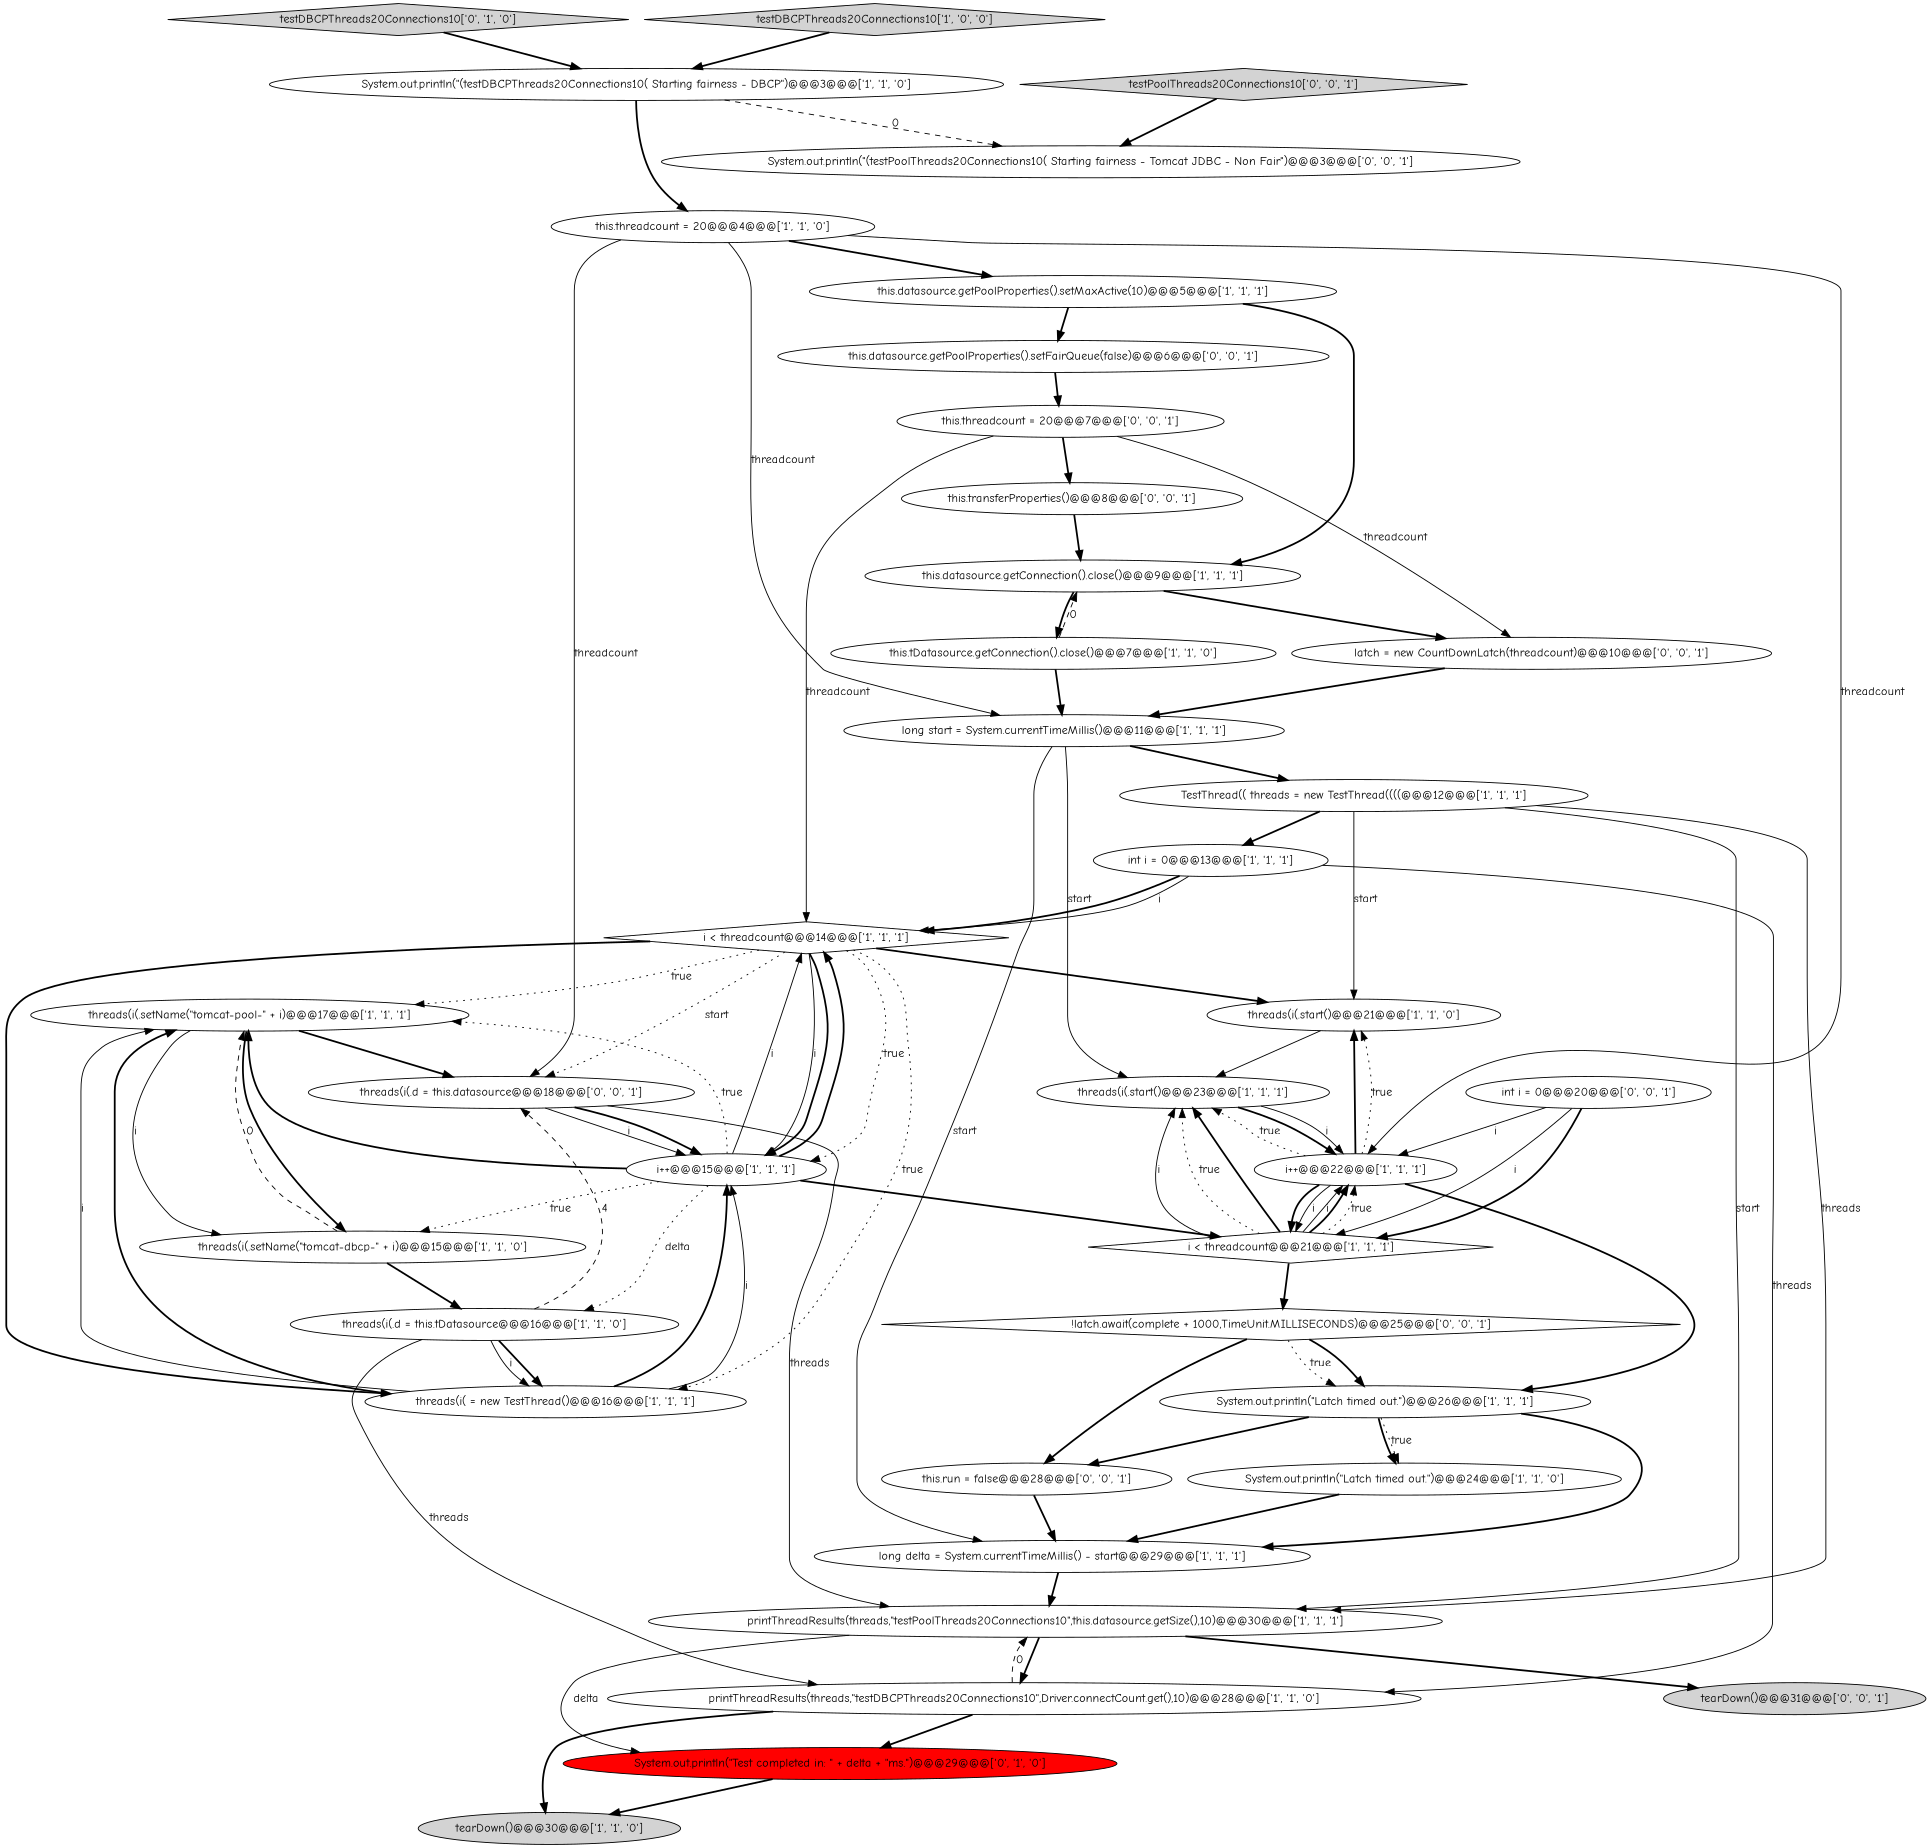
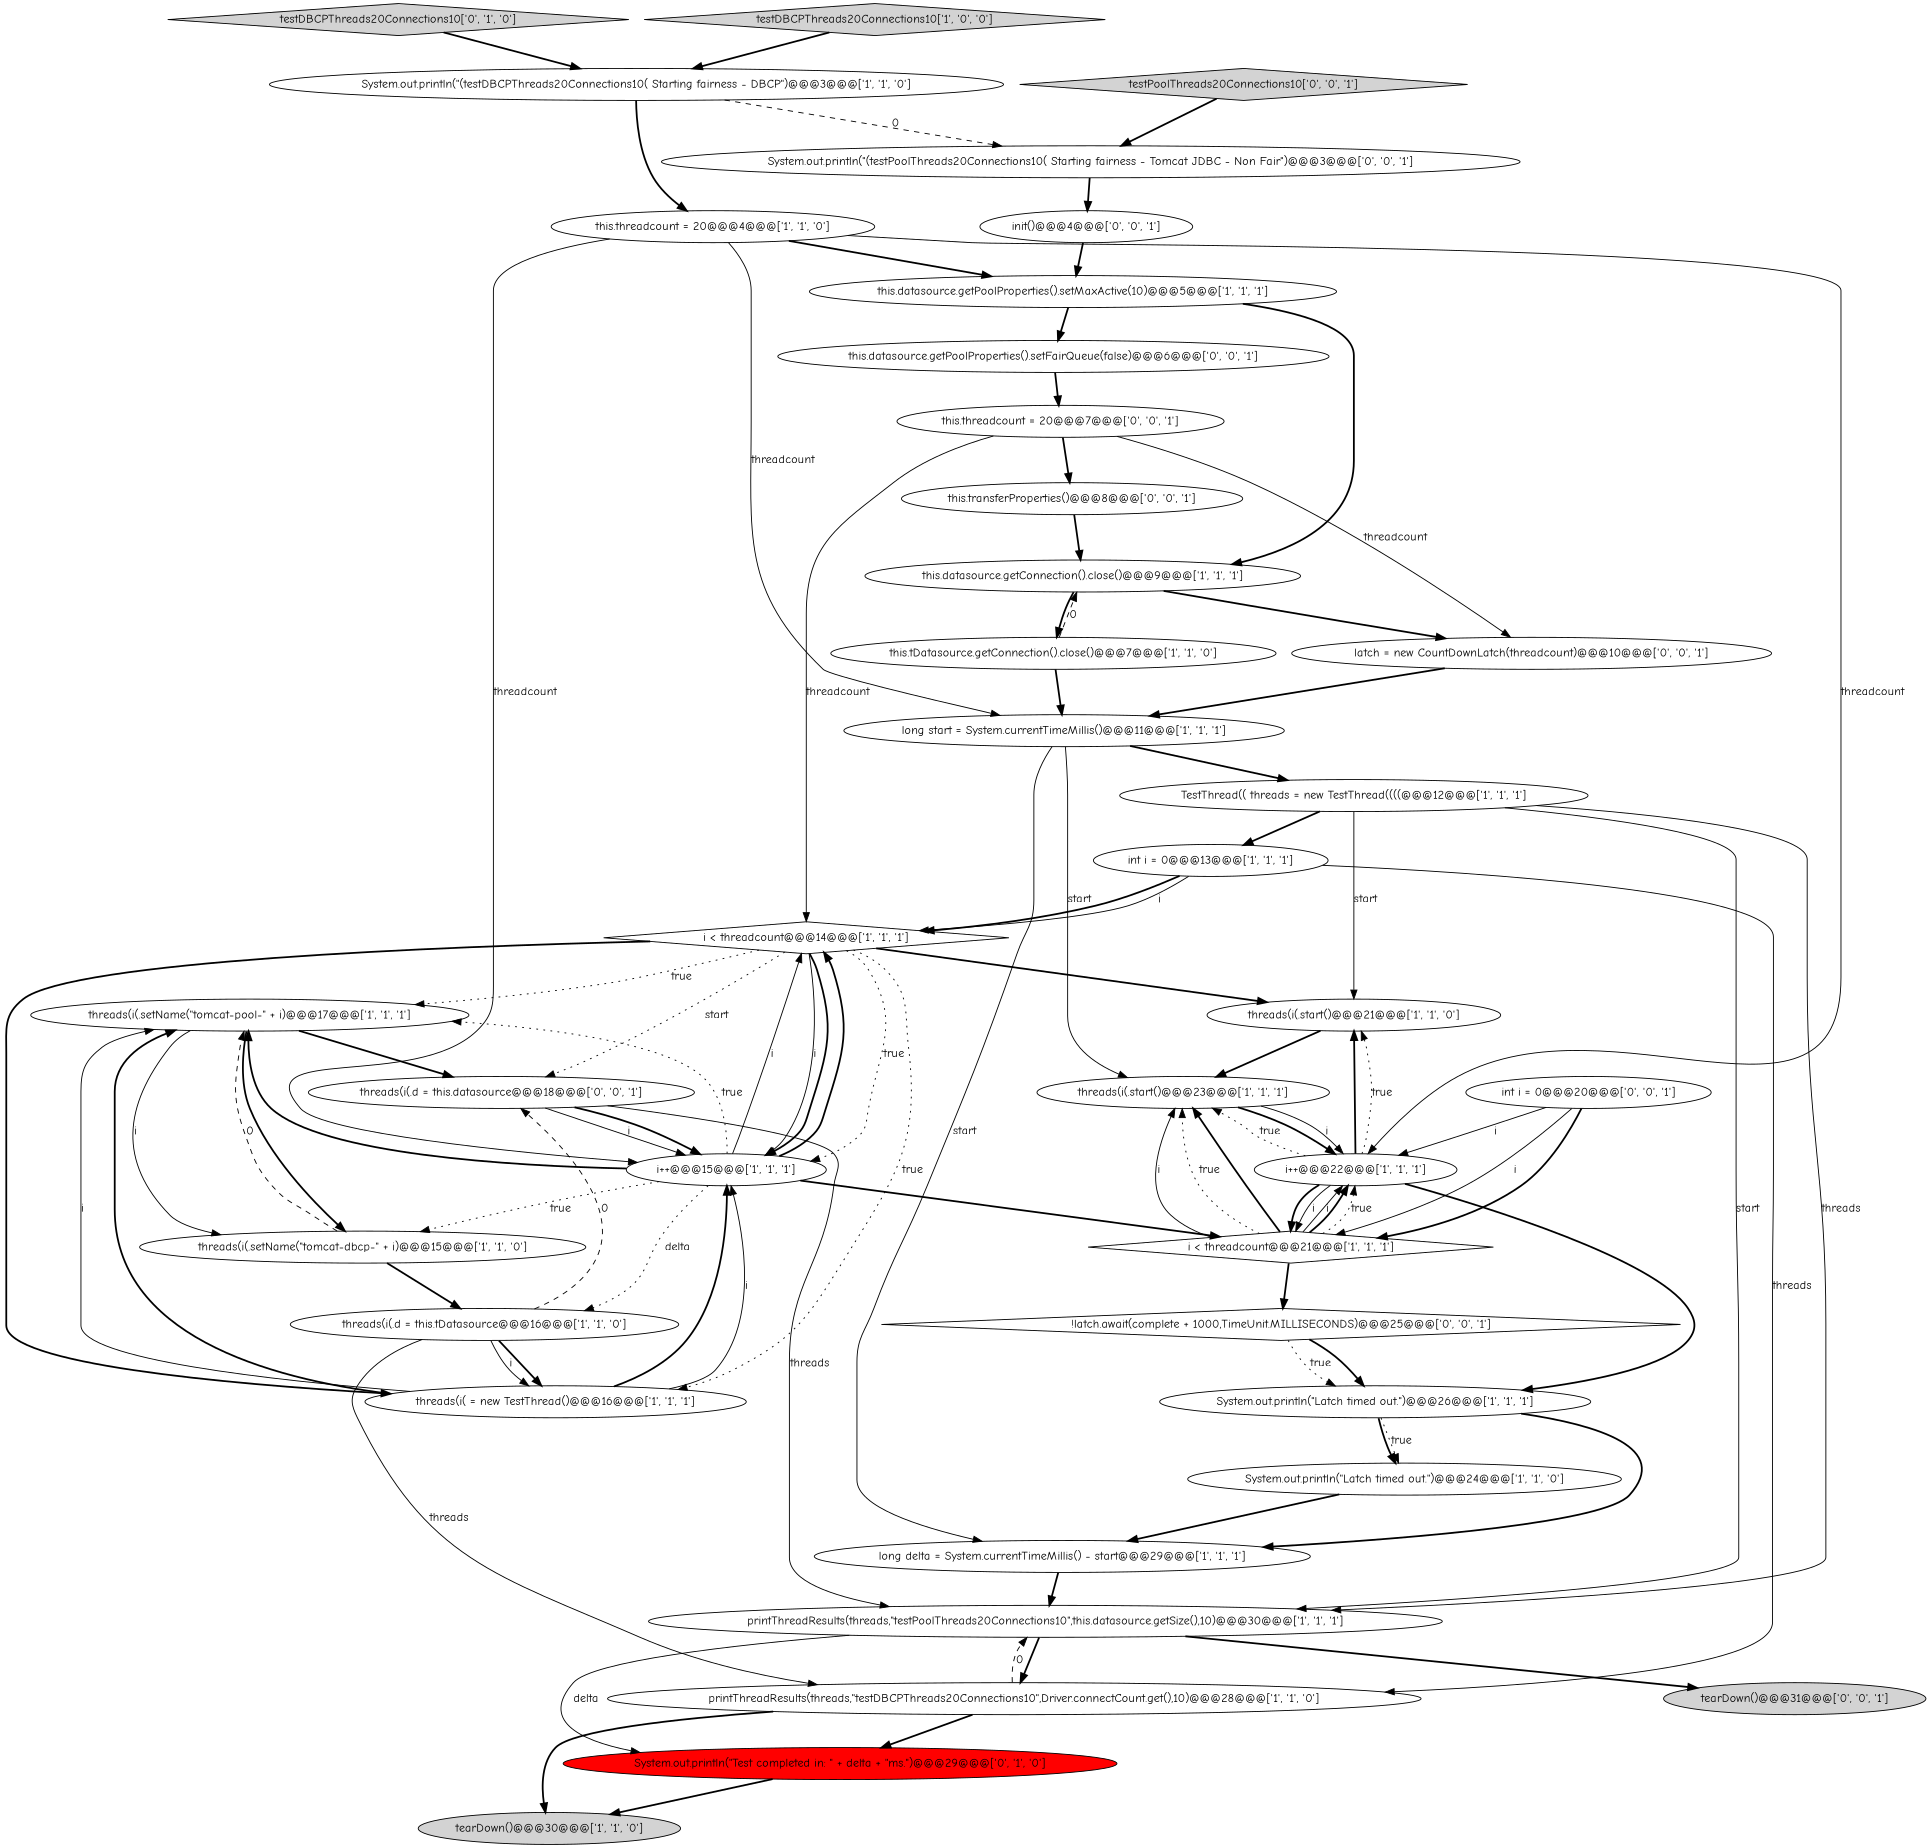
node "init()@@@4@@@['0', '0', '1']": added
edge "this.threadcount = 20@@@4@@@['1', '1', '0']" -> "threads(i(.d = this.datasource@@@18@@@['0', '0', '1']": now "this.threadcount = 20@@@4@@@['1', '1', '0']" -> "i++@@@15@@@['1', '1', '1']"
edge "threads(i(.start()@@@21@@@['1', '1', '0']" -> "threads(i(.start()@@@23@@@['1', '1', '1']": style solid -> bold
edge "threads(i(.d = this.tDatasource@@@16@@@['1', '1', '0']" -> "threads(i(.d = this.datasource@@@18@@@['0', '0', '1']": label "4" -> "0"
node "this.run = false@@@28@@@['0', '0', '1']": removed
